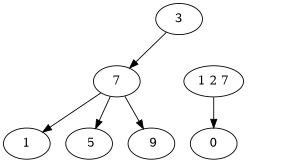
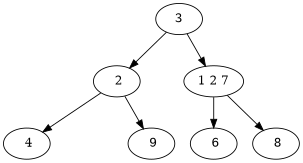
edge "3" -> "1 2 7": added
node "7": label "7" -> "2"
node "1": label "1" -> "4"
node "5": removed
node "0": label "0" -> "6"
node "8": added
